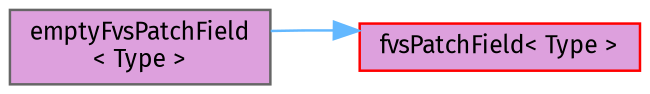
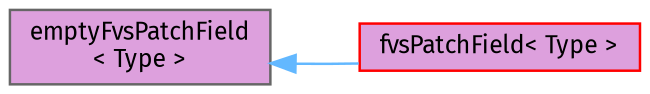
edge "emptyFvsPatchField < Type >" -> "fvsPatchField< Type >": reversed
